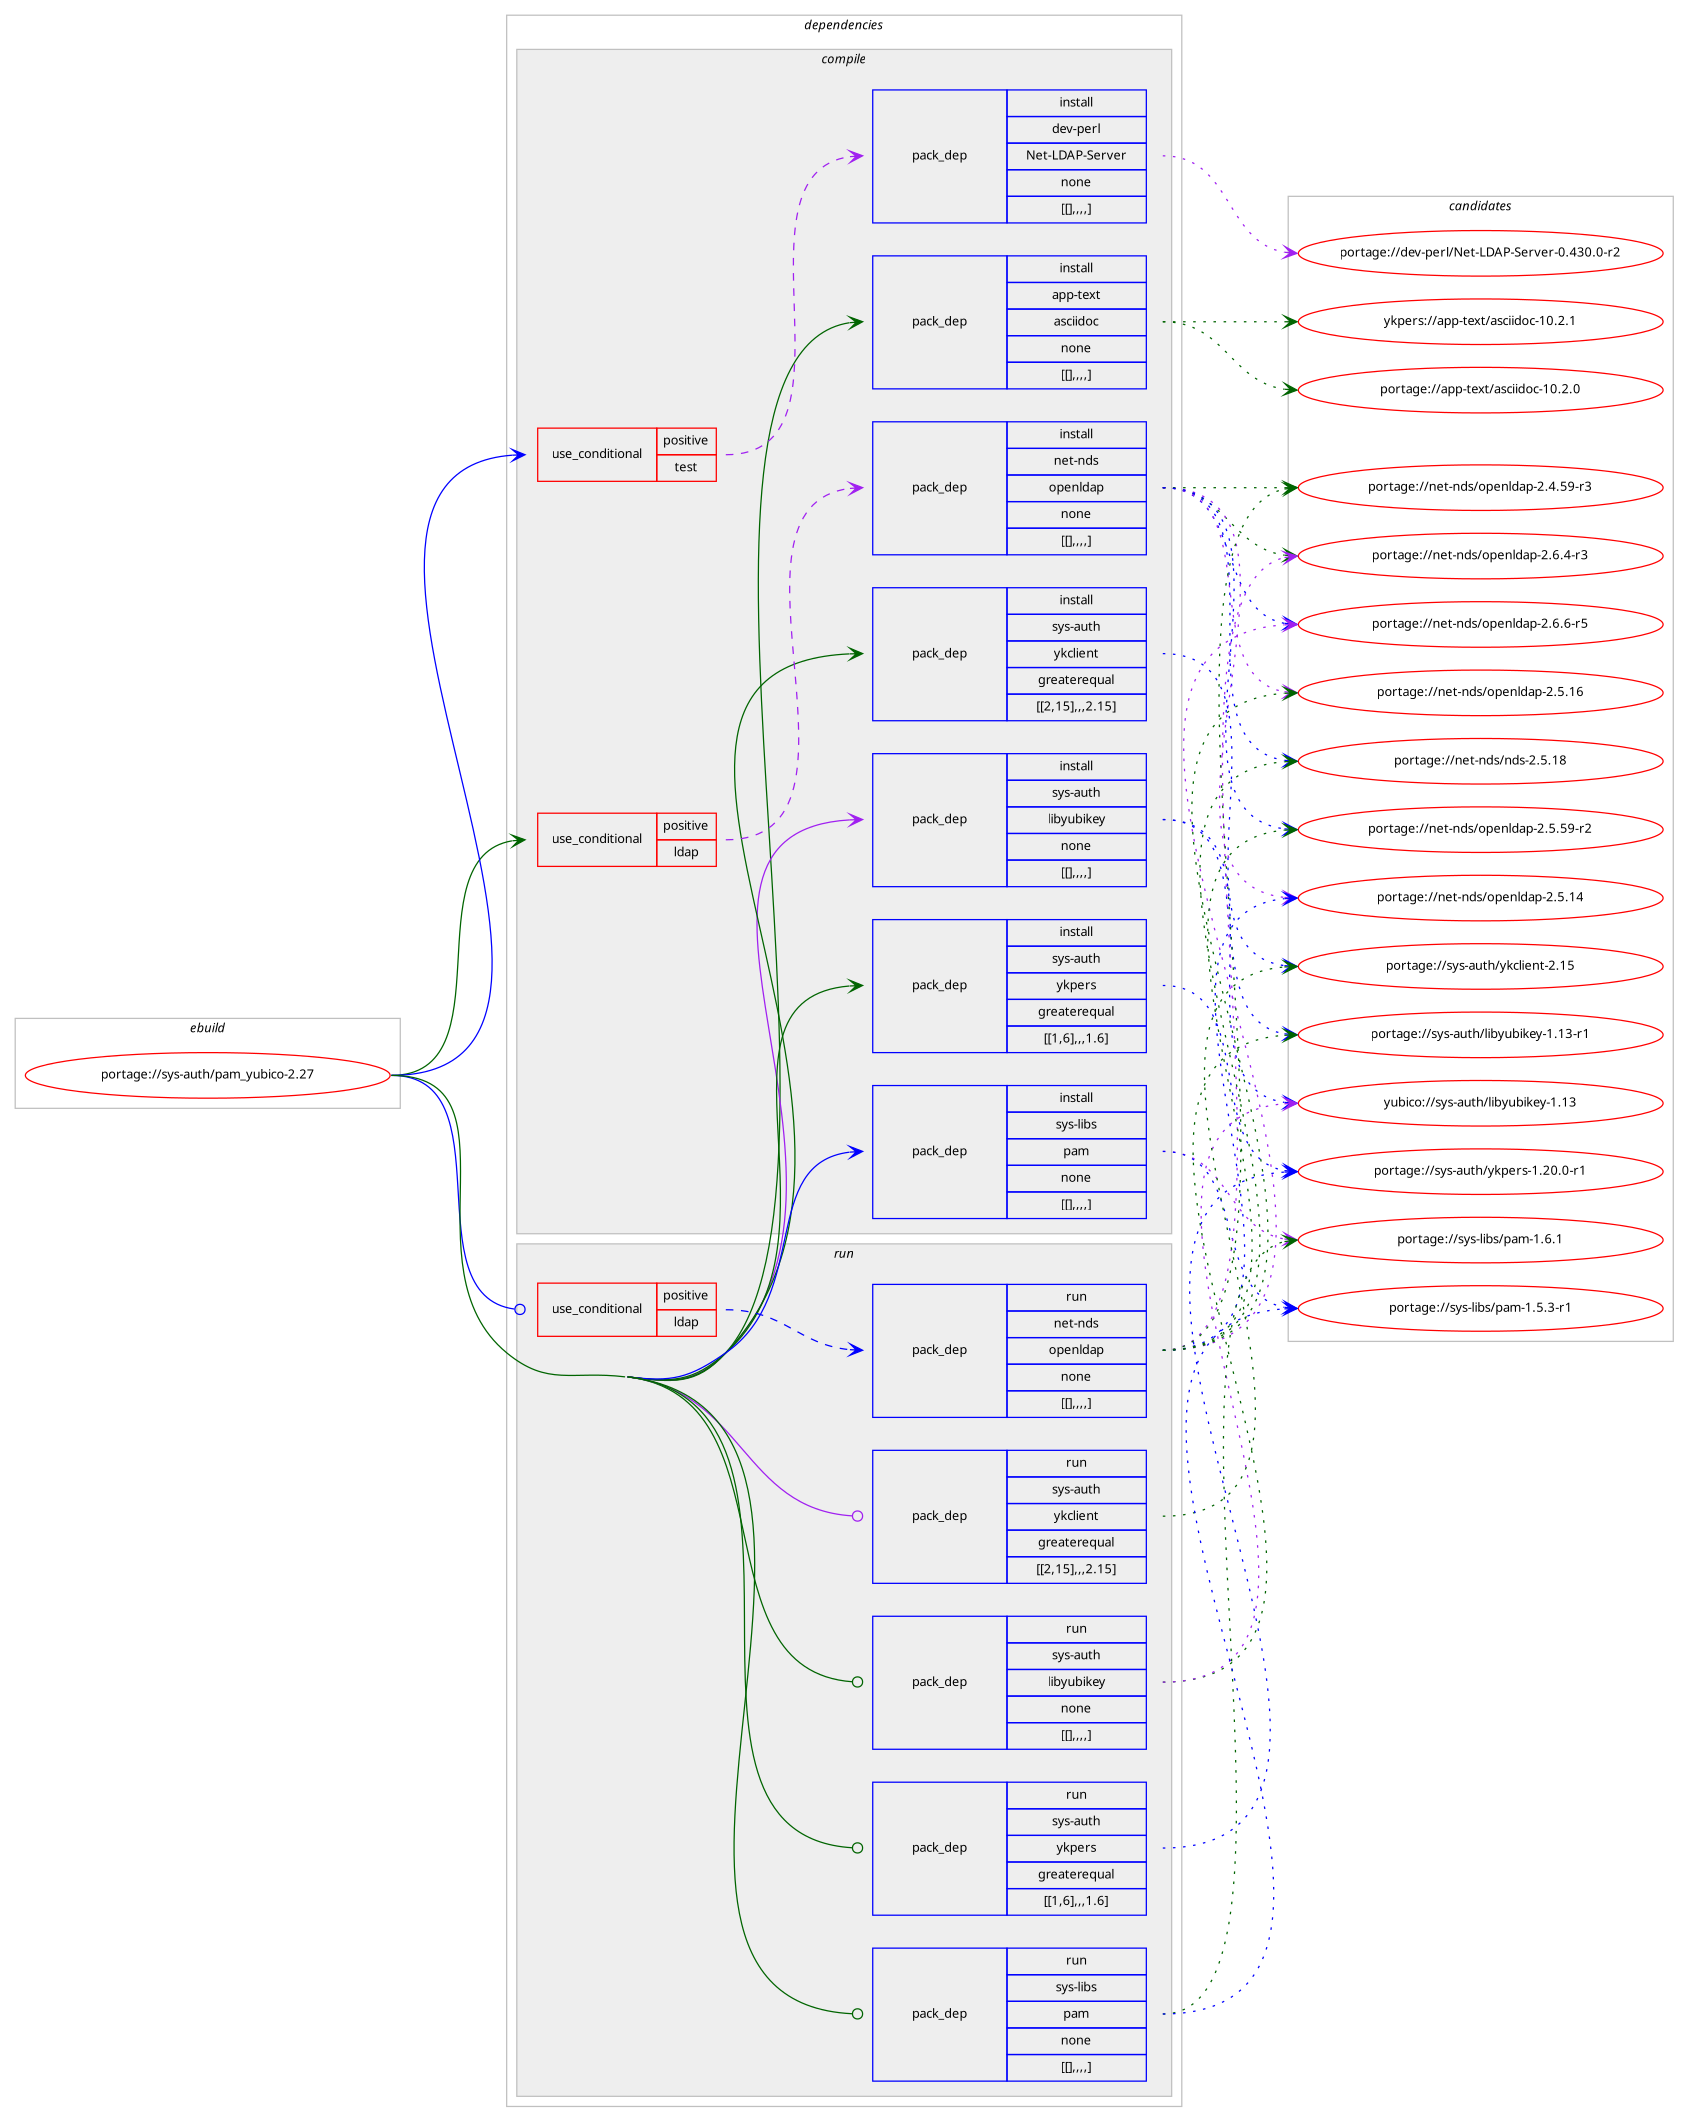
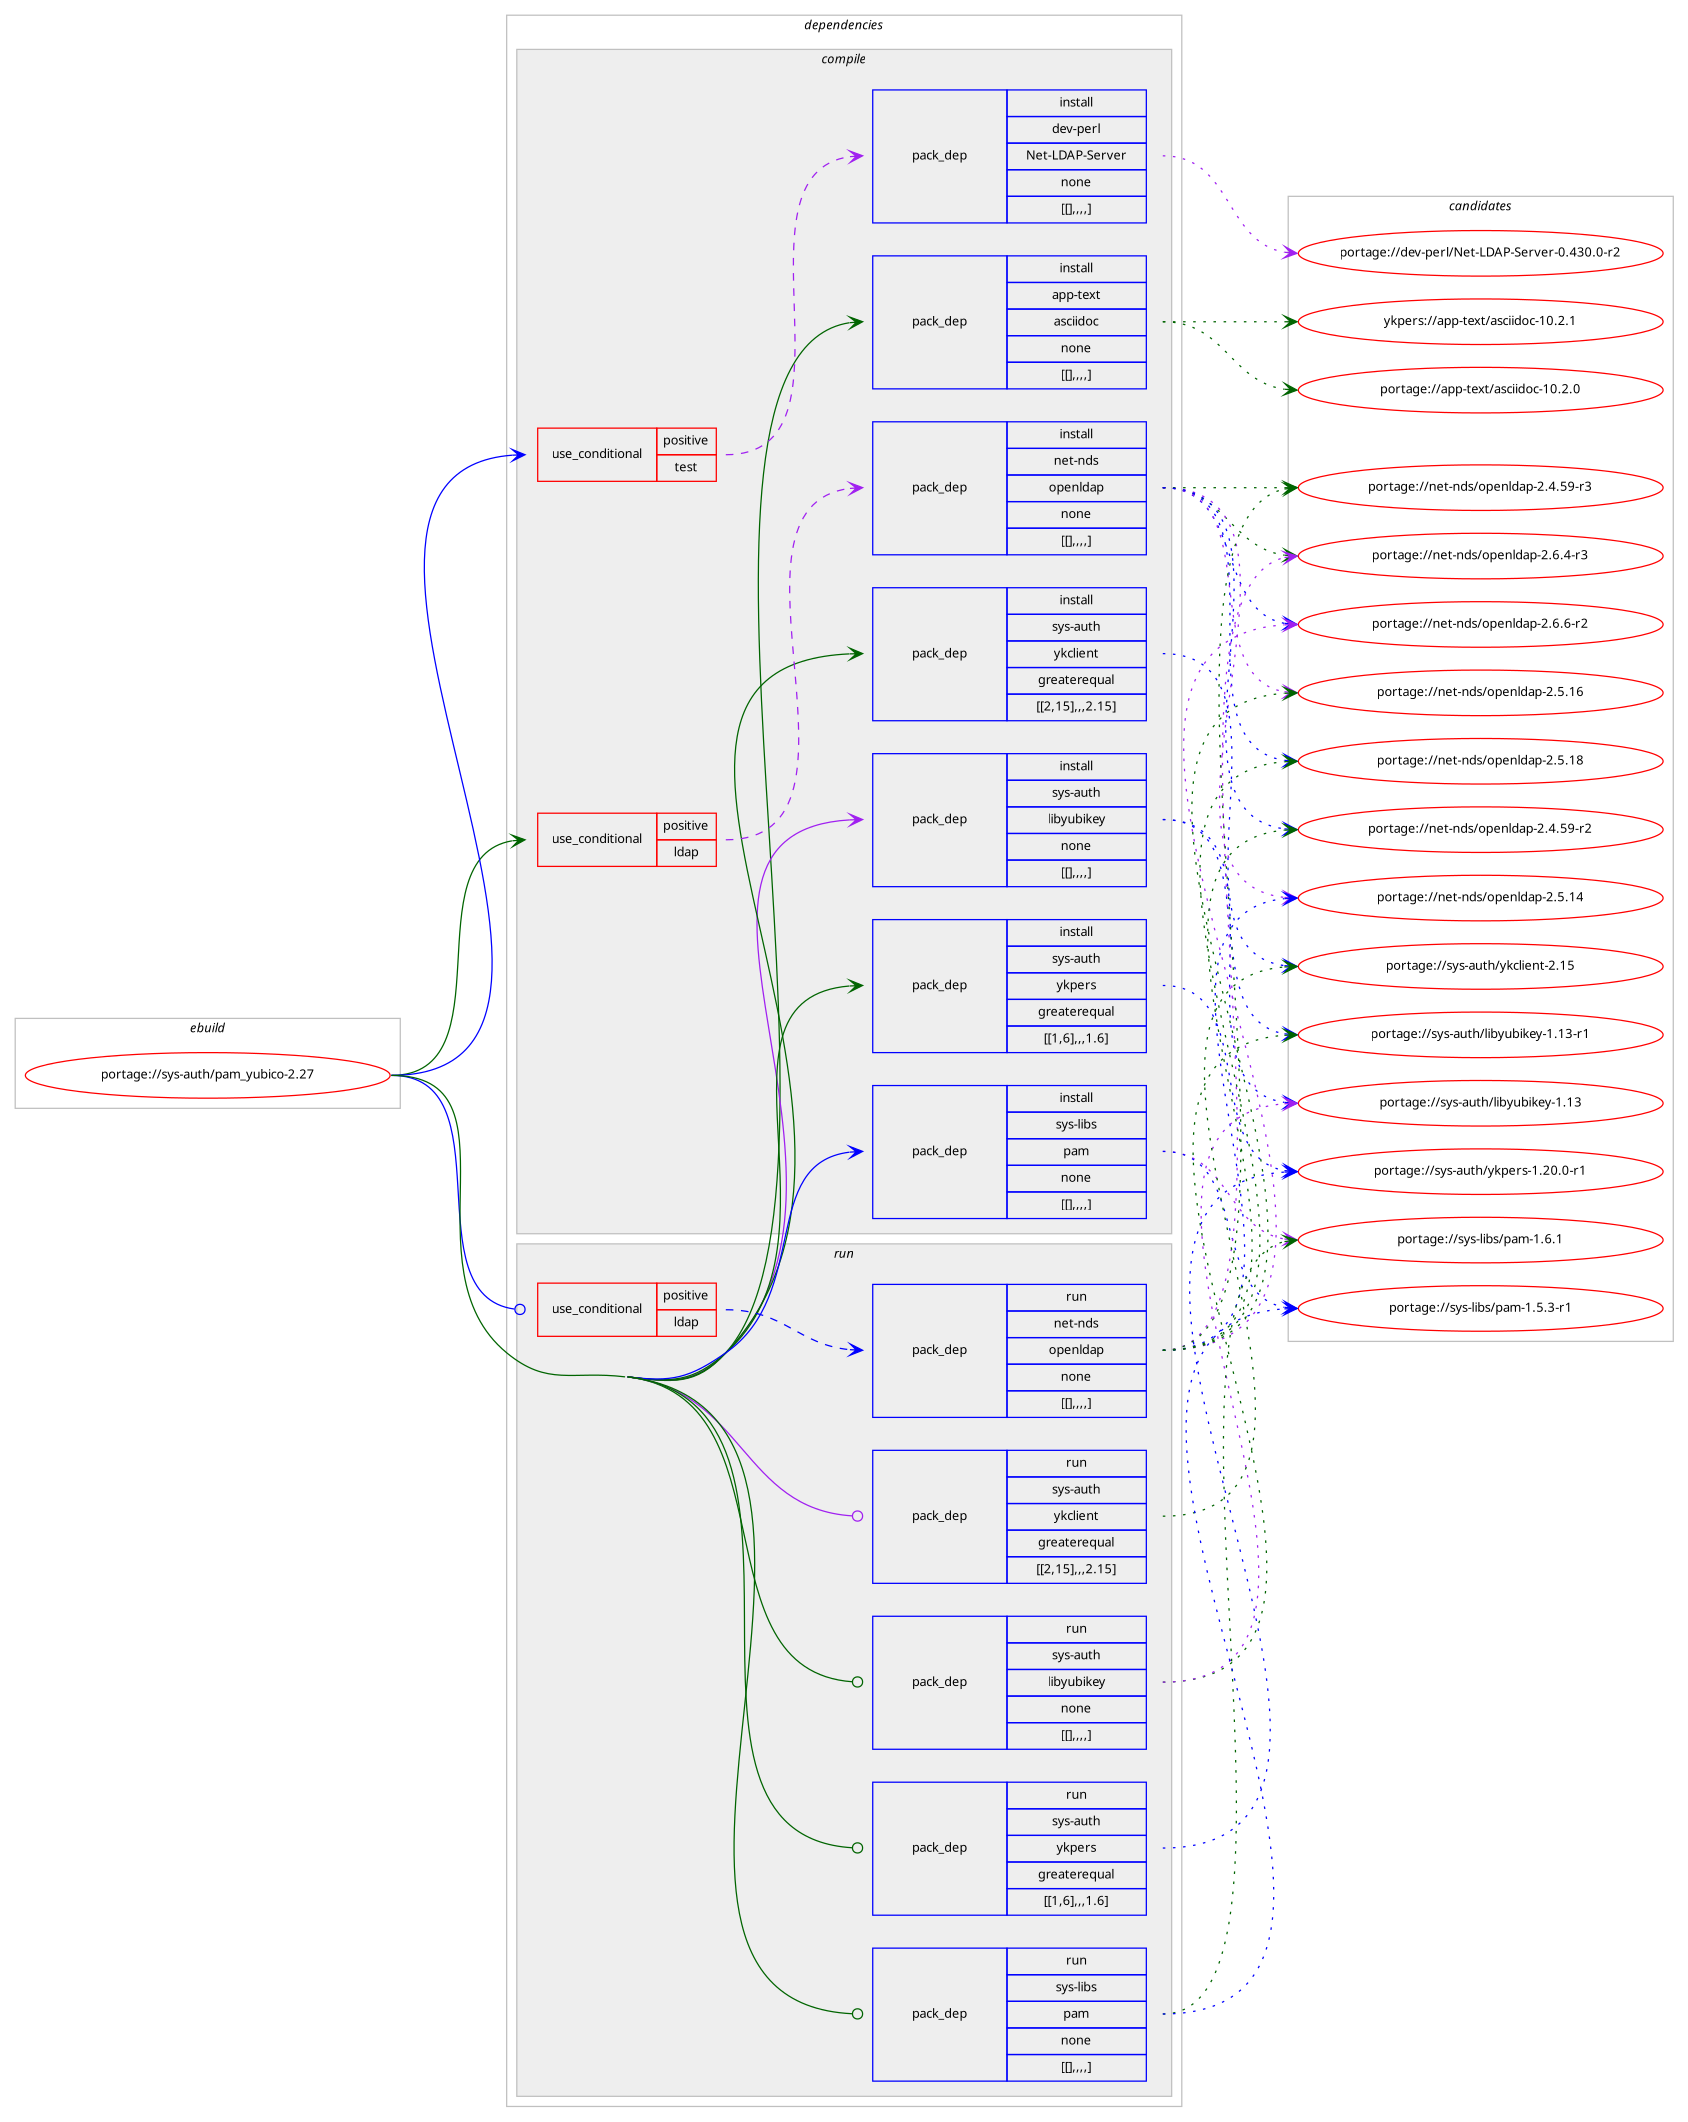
node "portage://net-nds/openldap-2.6.6-r5": label "portage://net-nds/openldap-2.6.6-r5" -> "portage://net-nds/openldap-2.6.6-r2"
node "portage://net-nds/nds-2.5.18": label "portage://net-nds/nds-2.5.18" -> "portage://net-nds/openldap-2.5.18"
node "portage://net-nds/openldap-2.5.59-r2": label "portage://net-nds/openldap-2.5.59-r2" -> "portage://net-nds/openldap-2.4.59-r2"
node "yubico://sys-auth/libyubikey-1.13": label "yubico://sys-auth/libyubikey-1.13" -> "portage://sys-auth/libyubikey-1.13"
